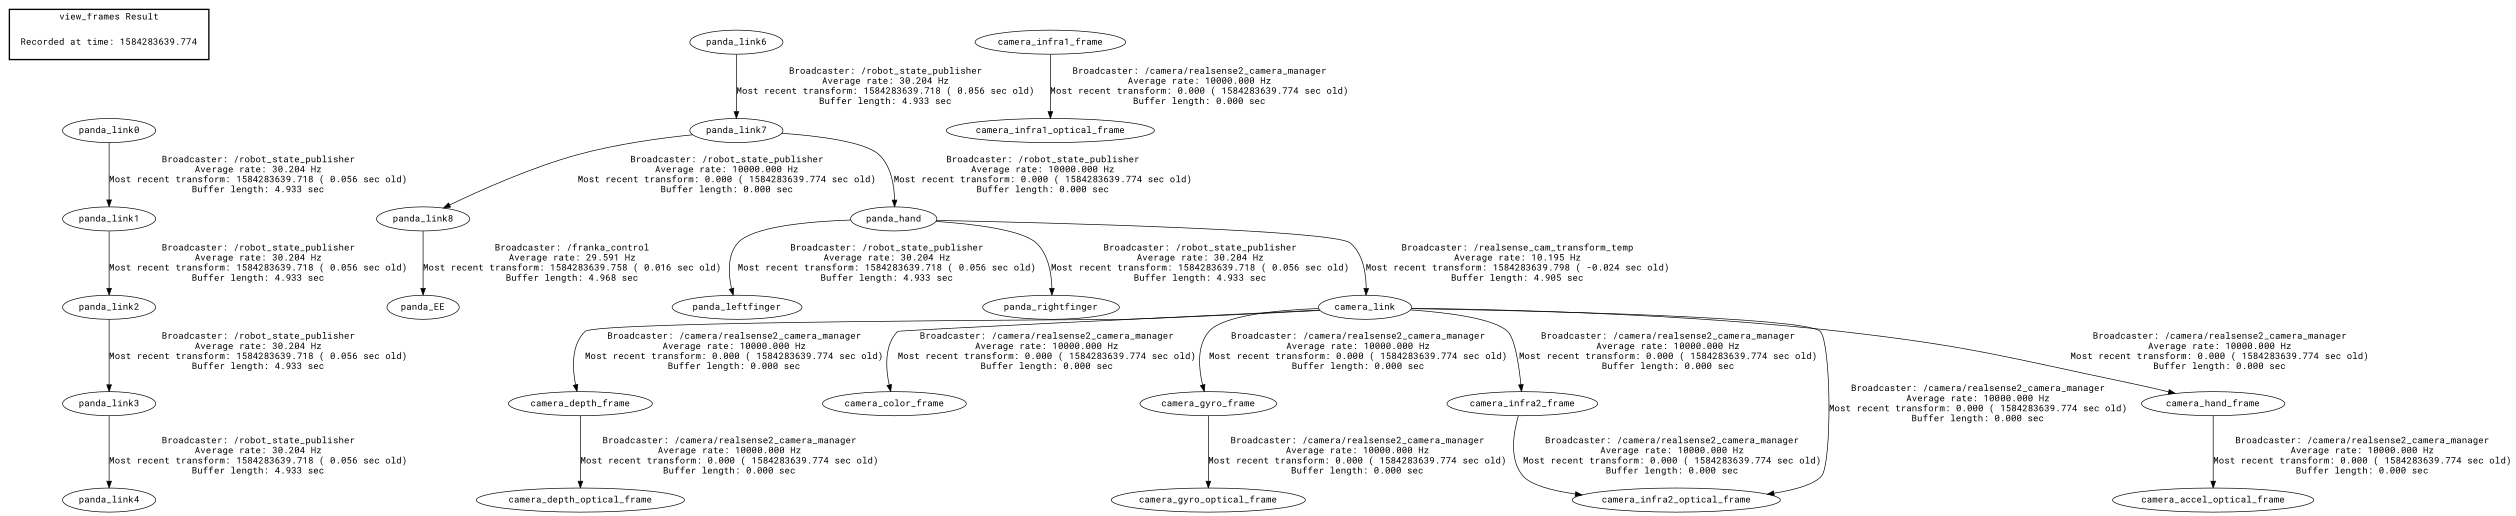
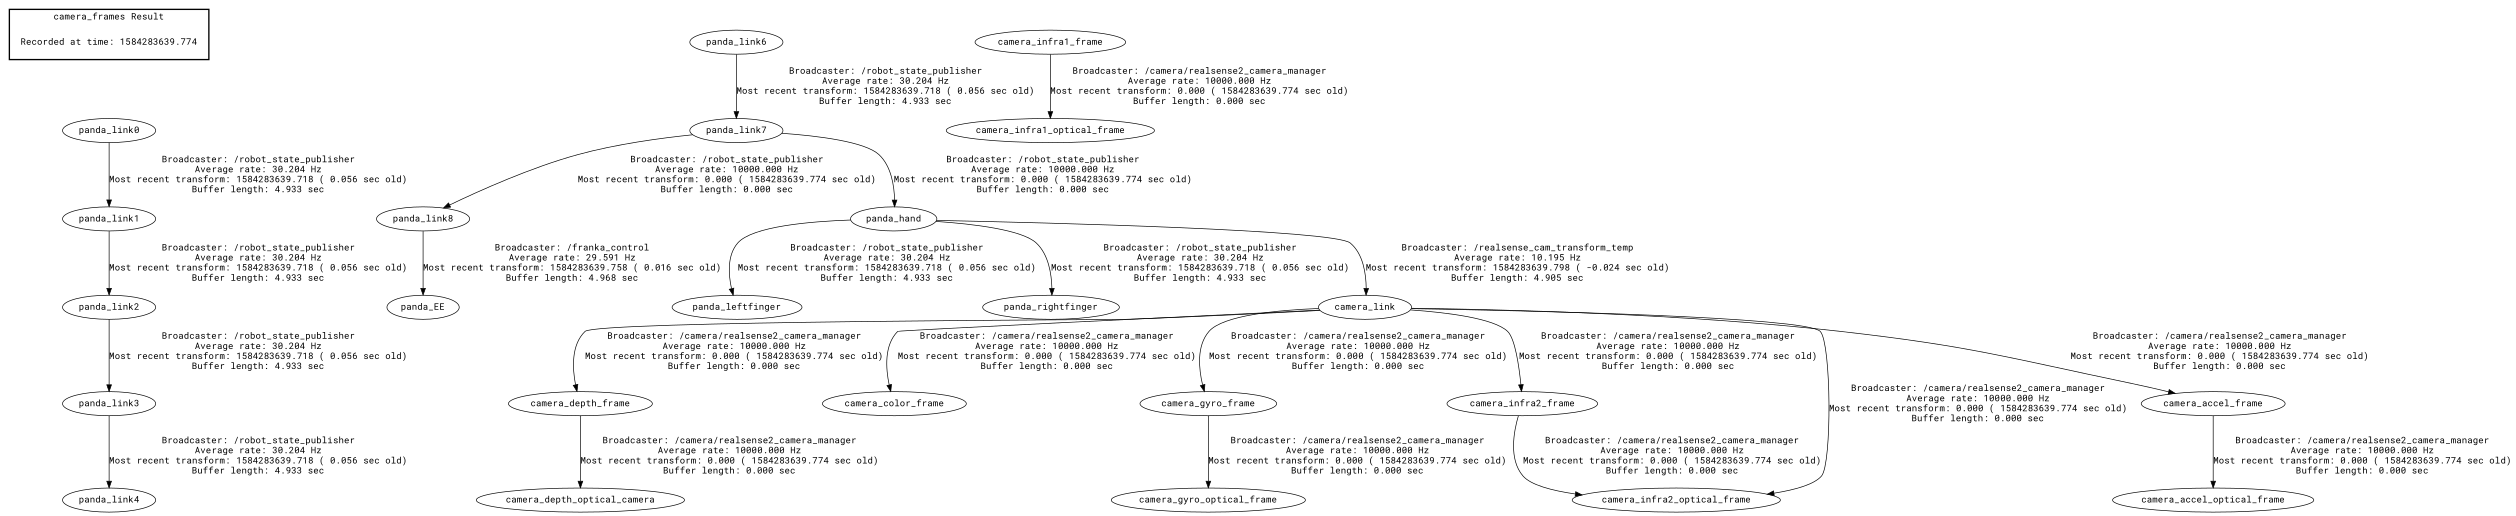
cluster "view_frames Result": label "view_frames Result" -> "camera_frames Result"
node "camera_hand_frame": label "camera_hand_frame" -> "camera_accel_frame"
node "camera_depth_optical_frame": label "camera_depth_optical_frame" -> "camera_depth_optical_camera"
